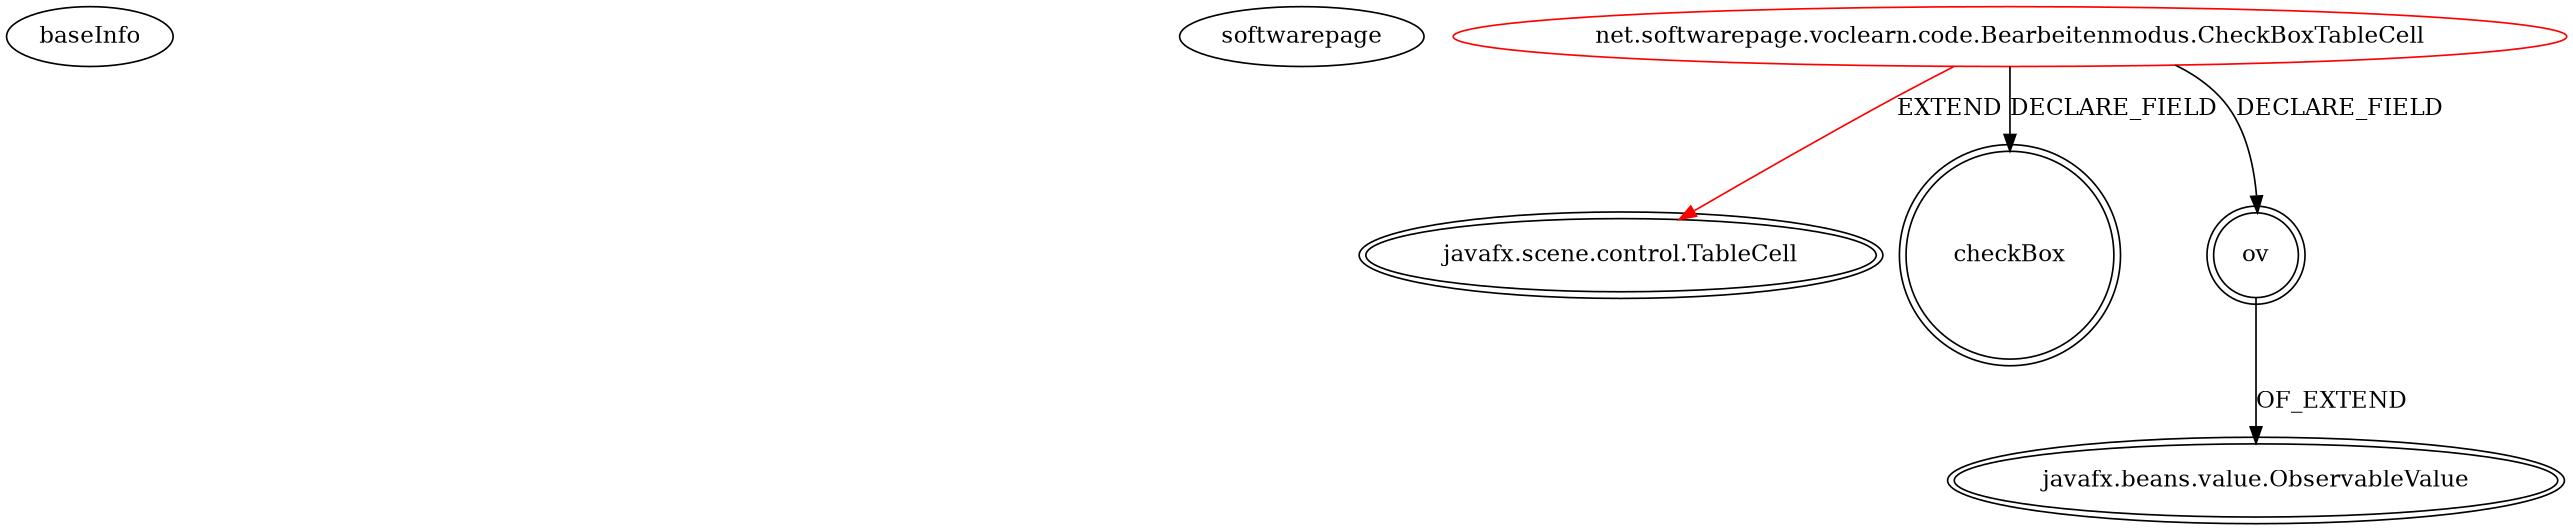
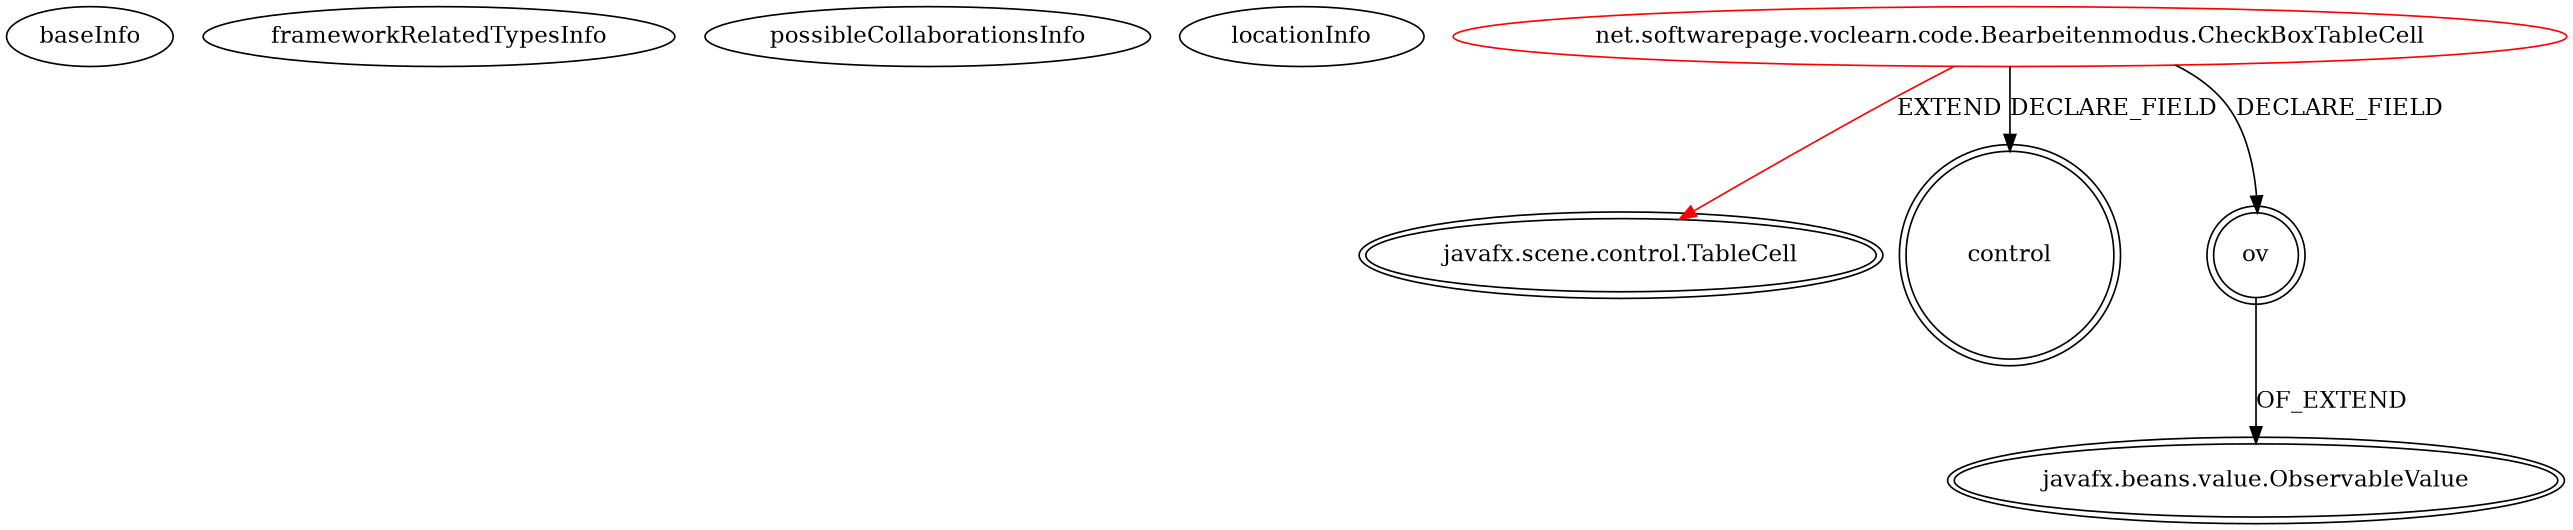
node "frameworkRelatedTypesInfo": added
node "possibleCollaborationsInfo": added
node "softwarepage": label "softwarepage" -> "locationInfo"
node "checkBox": label "checkBox" -> "control"
